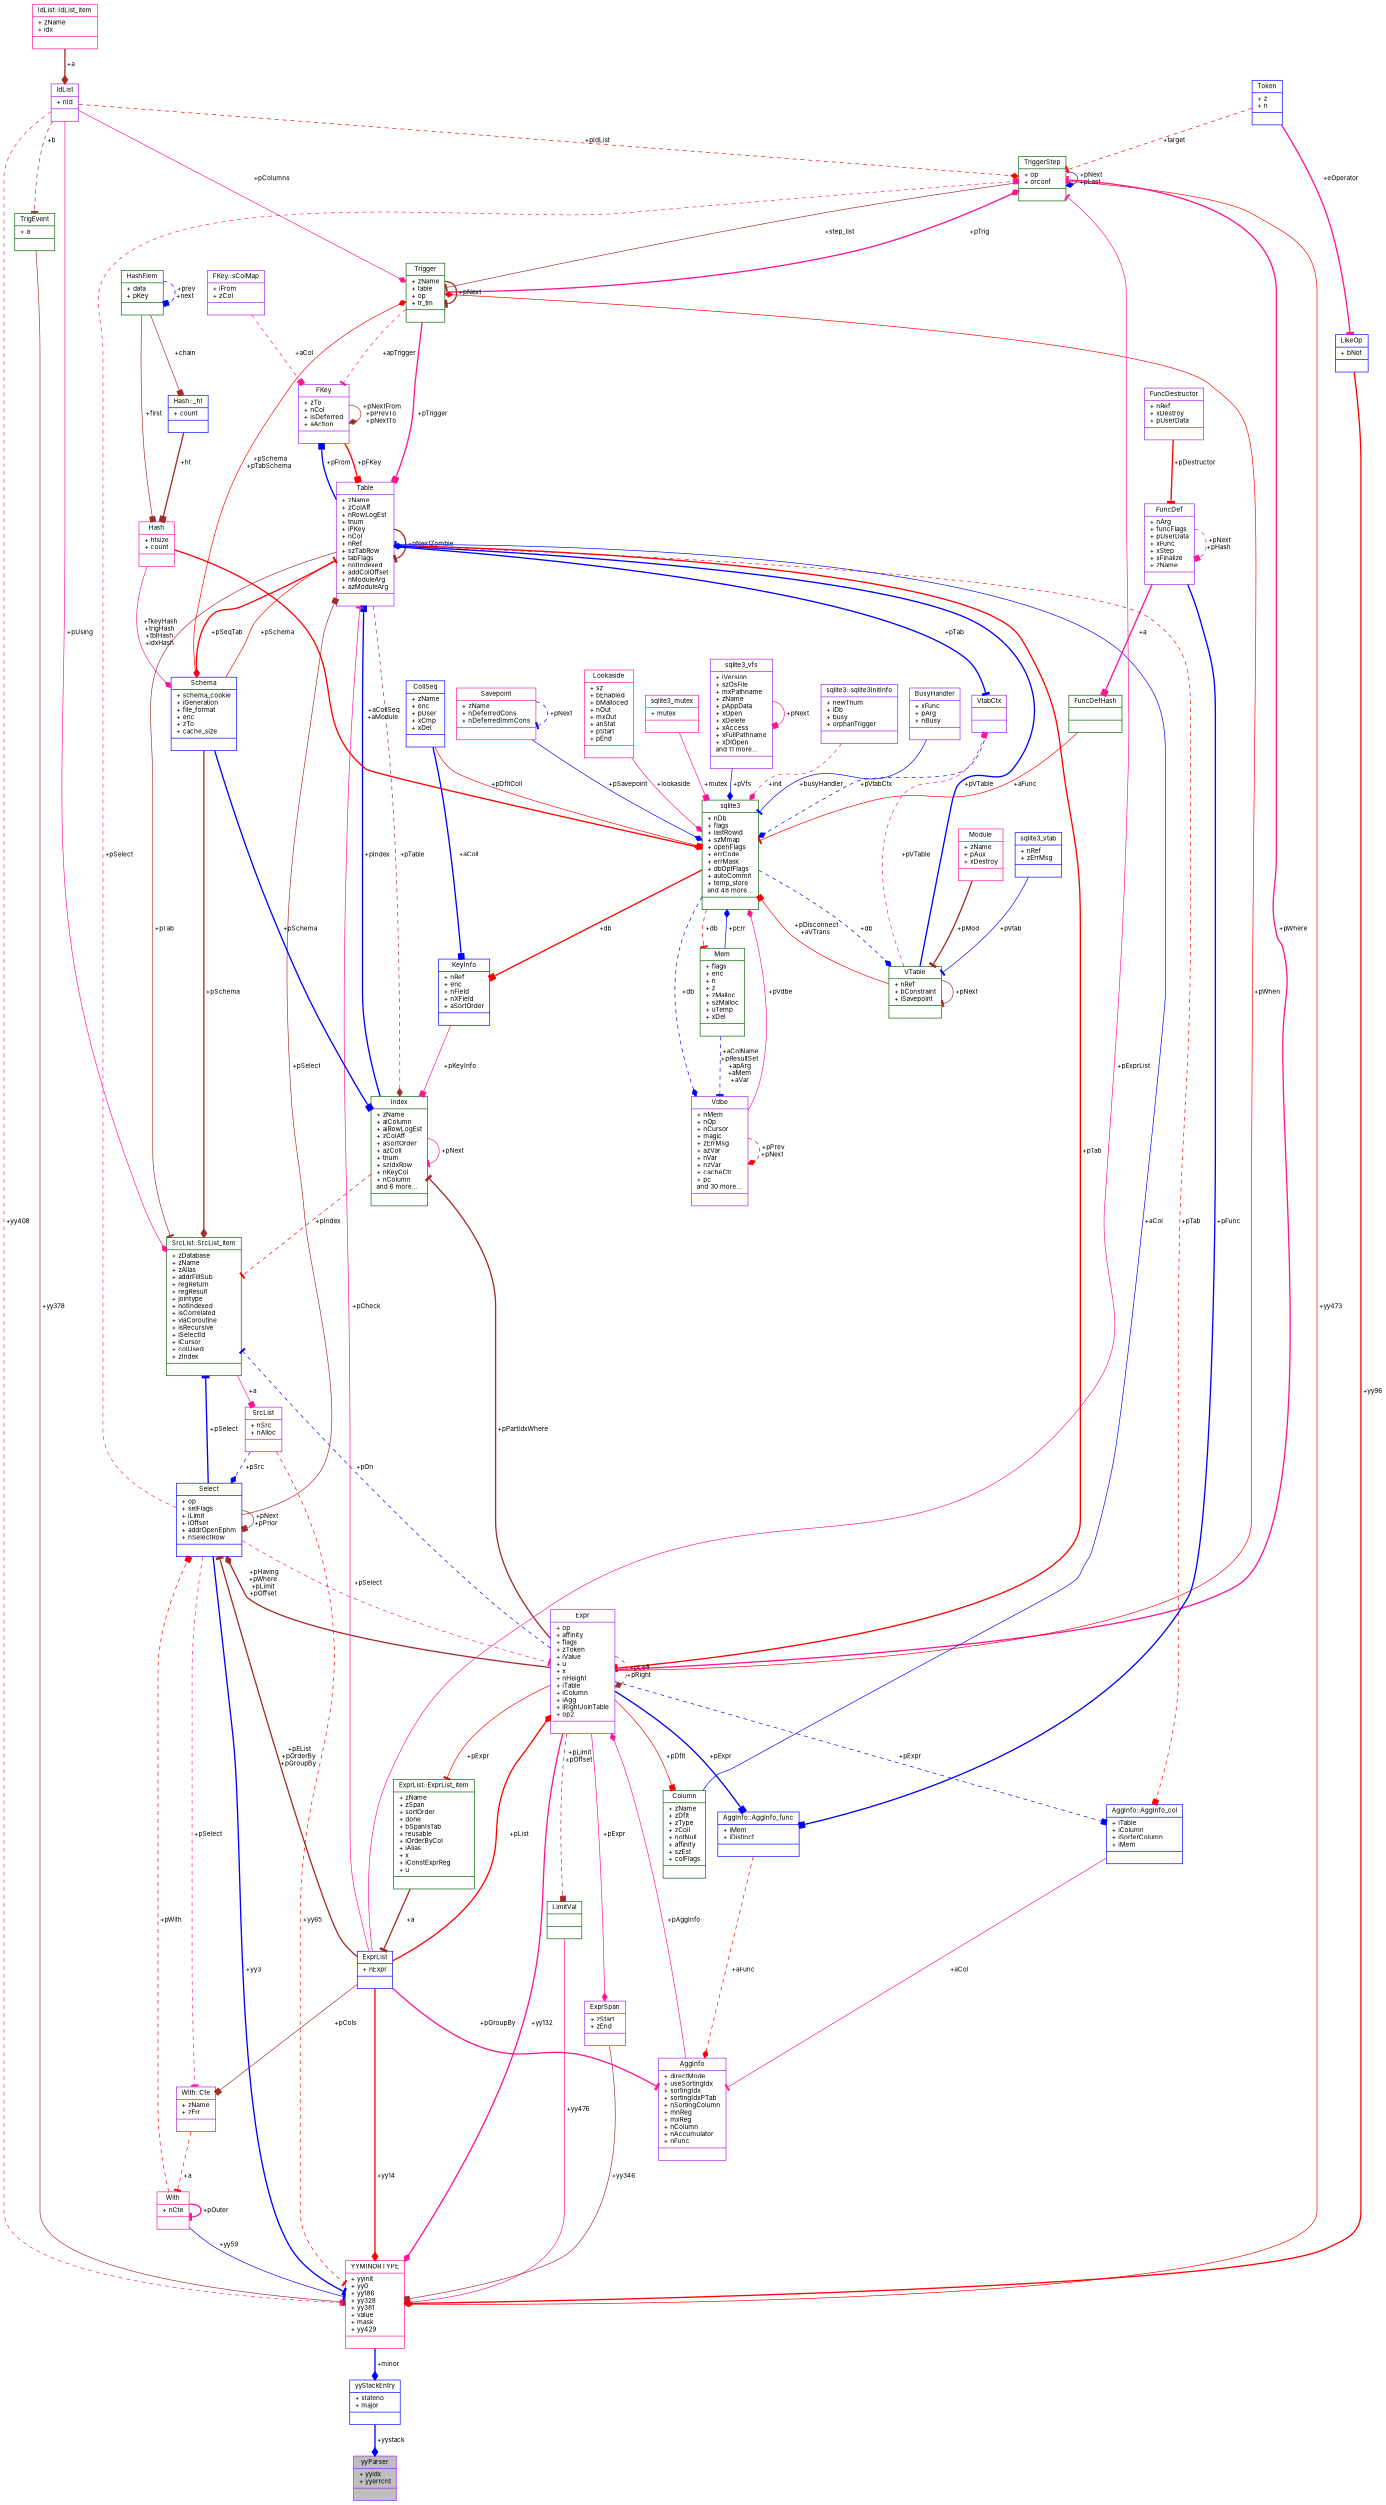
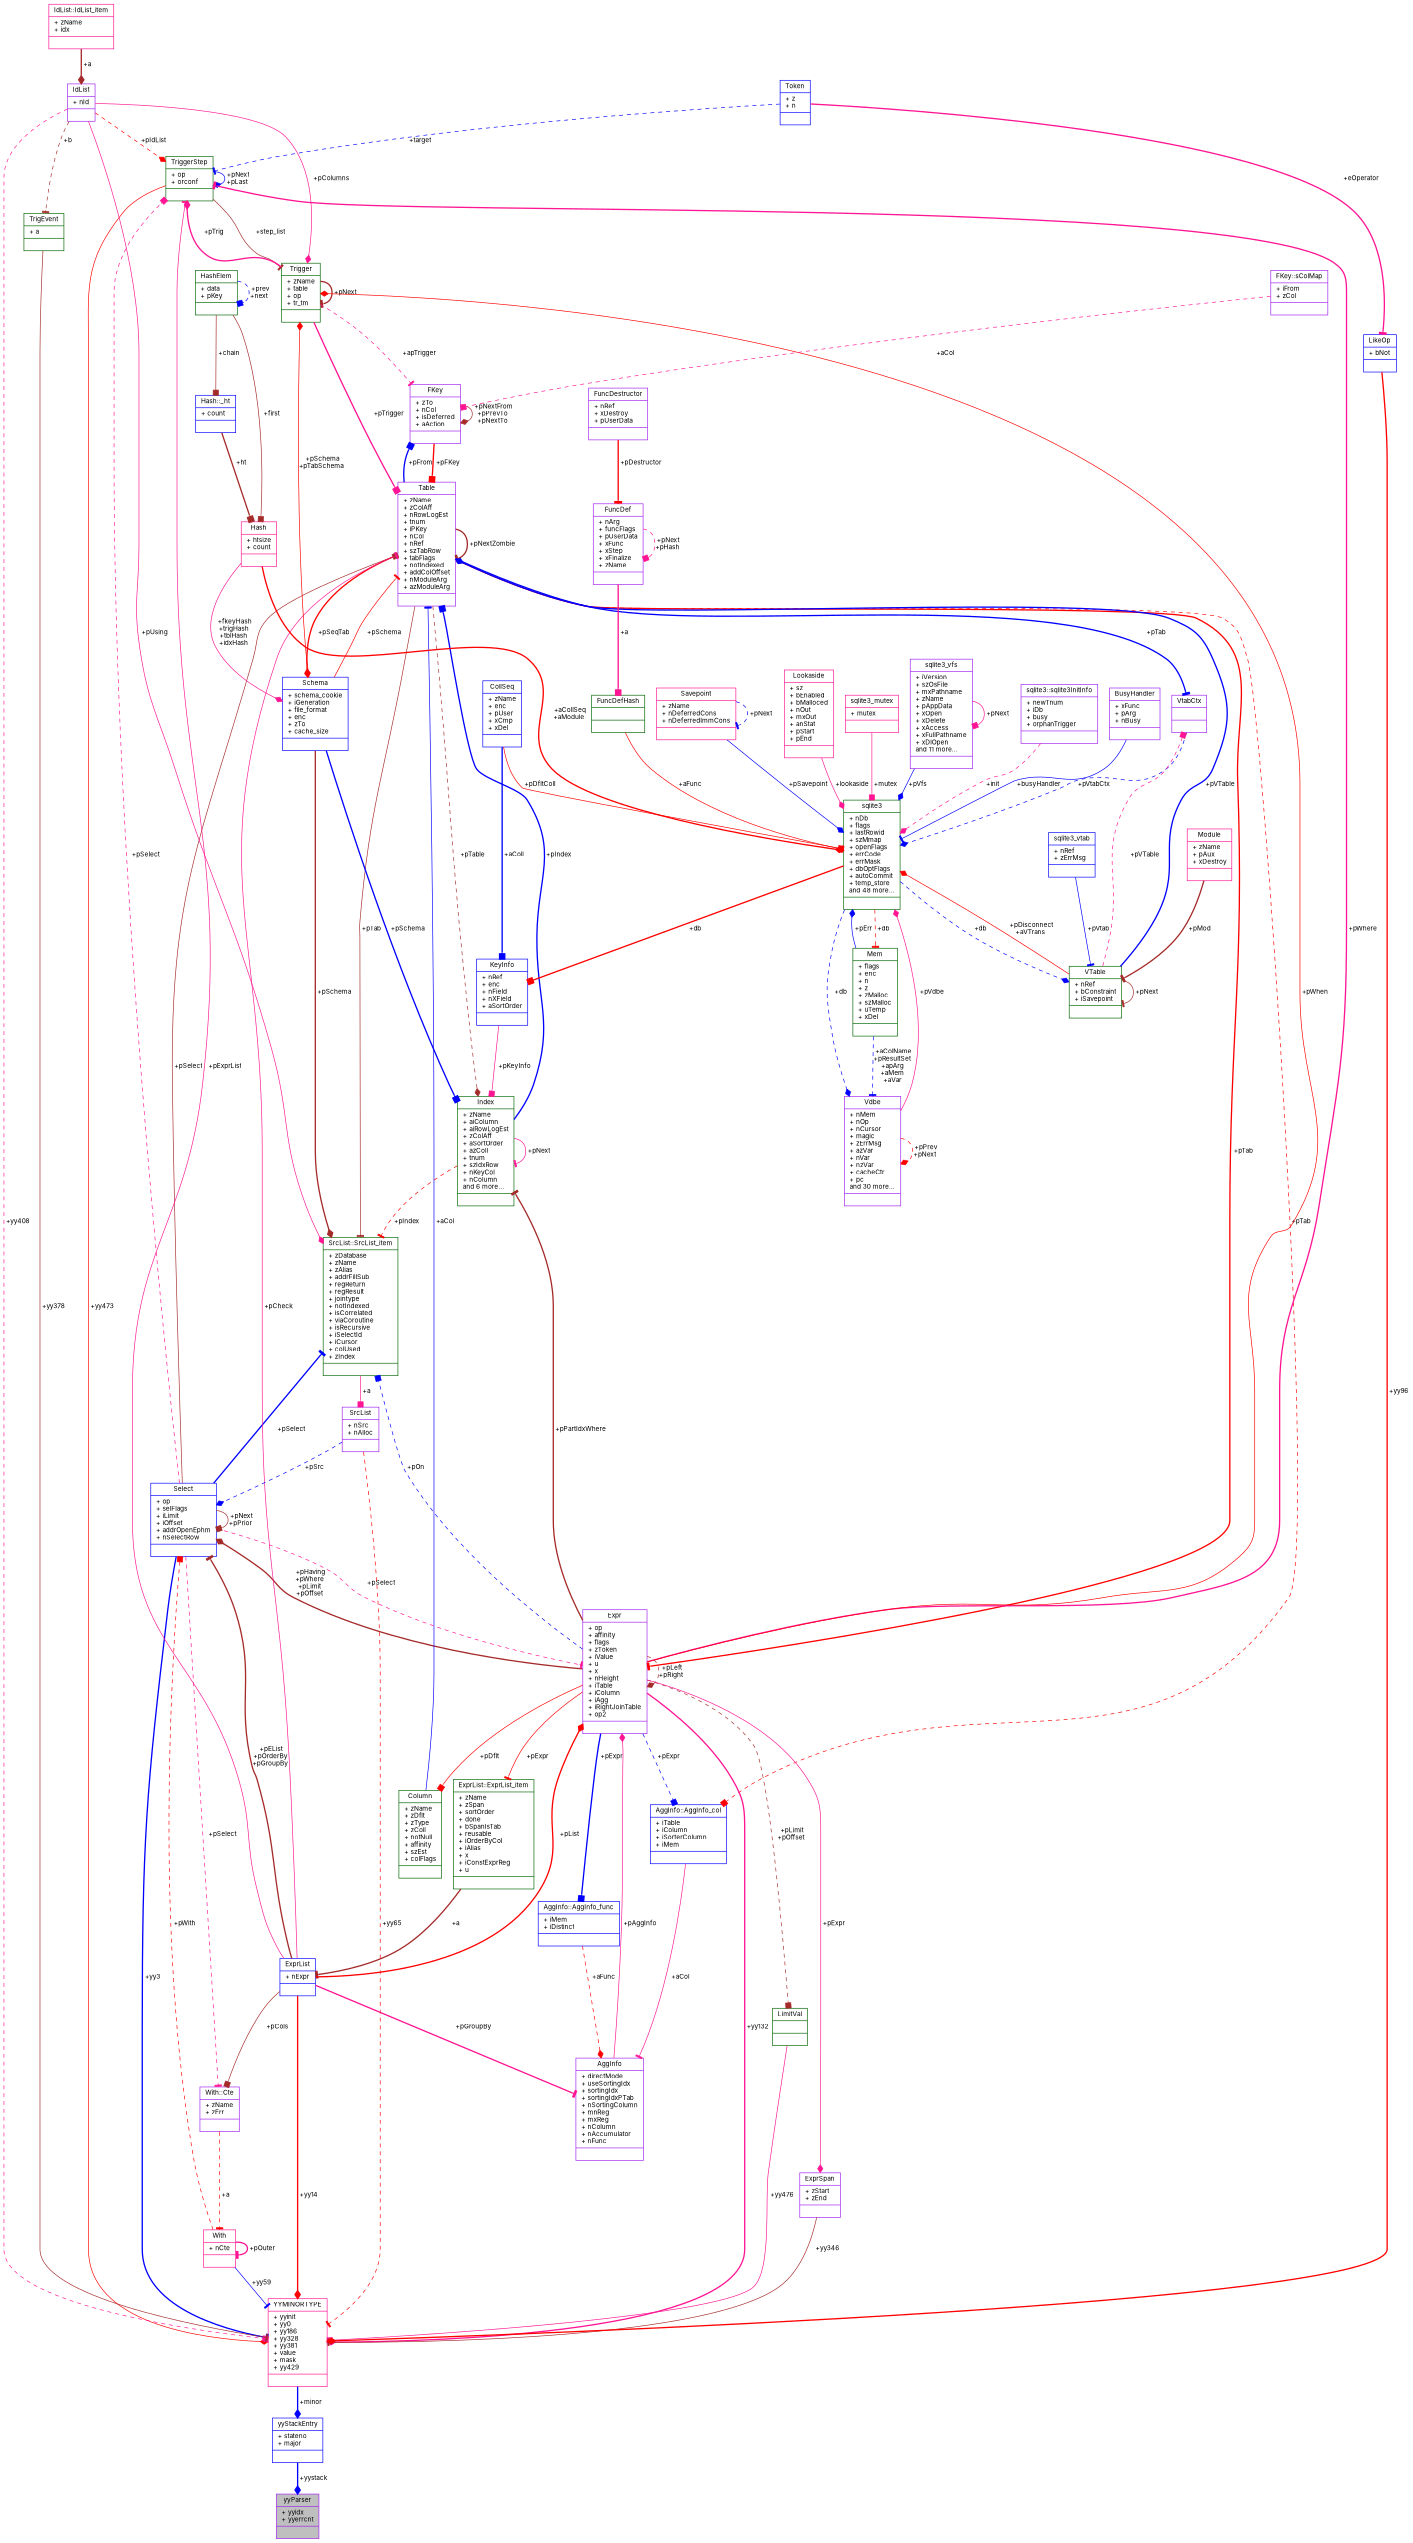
edge "Token" -> "TriggerStep": color red -> blue
edge "VTable" -> "sqlite3": arrowhead box -> diamond
edge "FuncDef" -> "AggInfo::AggInfo_func": removed, label "+pFunc"
edge "Expr" -> "SrcList::SrcList_item": arrowhead tee -> box
edge "ExprSpan" -> "YYMINORTYPE": arrowhead box -> tee
